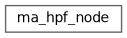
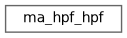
node "ma_hpf_node": label "ma_hpf_node" -> "ma_hpf_hpf"
